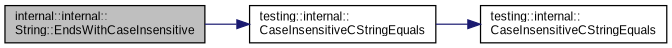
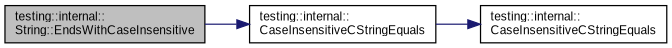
node "internal::internal:: String::EndsWithCaseInsensitive": label "internal::internal:: String::EndsWithCaseInsensitive" -> "testing::internal:: String::EndsWithCaseInsensitive"
